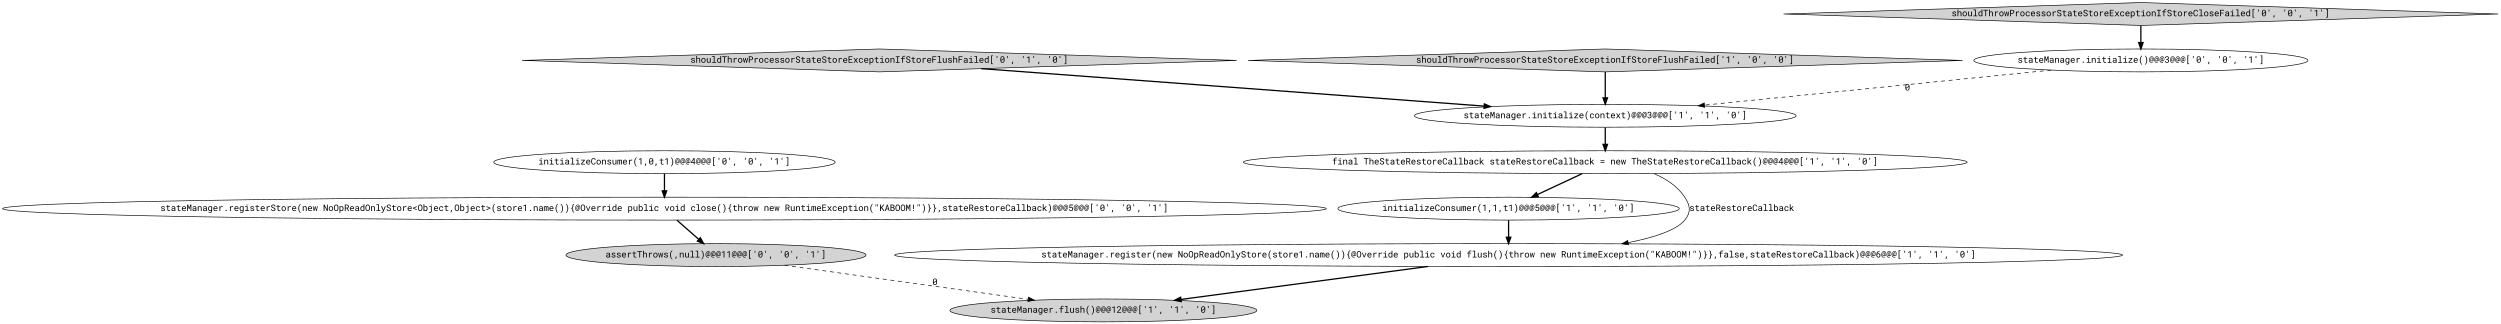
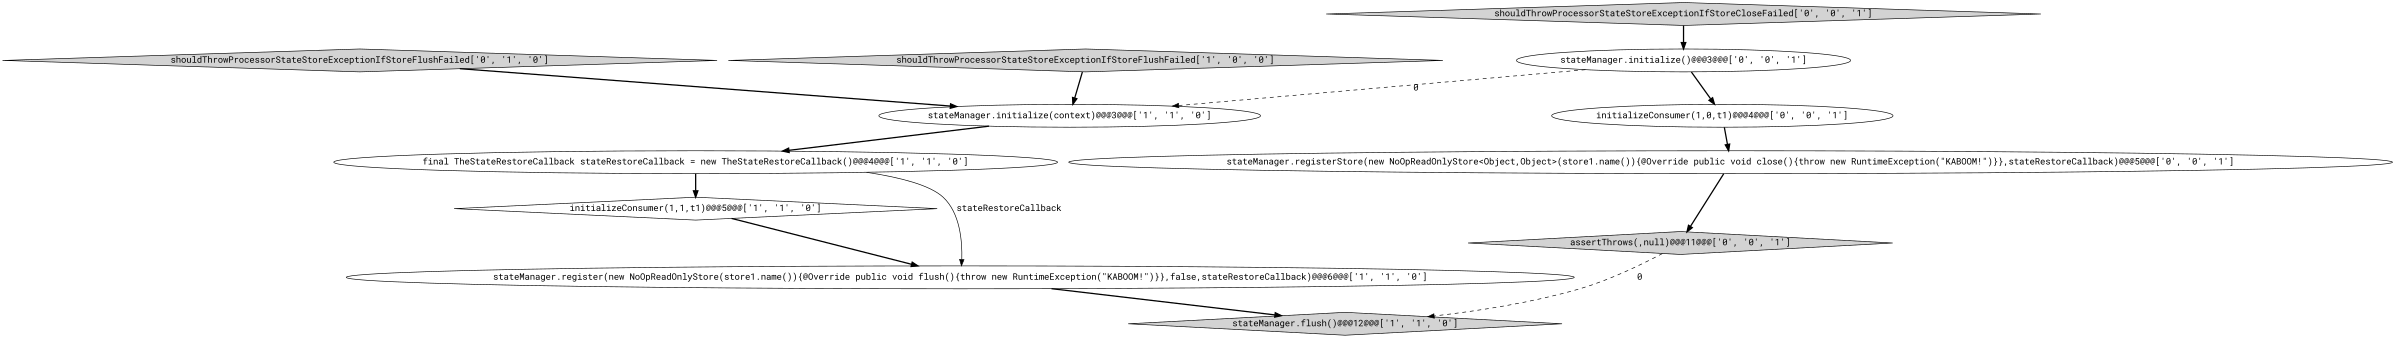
edge "stateManager.initialize()@@@3@@@['0', '0', '1']" -> "initializeConsumer(1,0,t1)@@@4@@@['0', '0', '1']": added
node "initializeConsumer(1,1,t1)@@@5@@@['1', '1', '0']": shape ellipse -> diamond
node "assertThrows(,null)@@@11@@@['0', '0', '1']": shape ellipse -> diamond
node "stateManager.flush()@@@12@@@['1', '1', '0']": shape ellipse -> diamond
